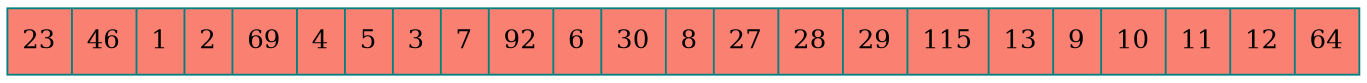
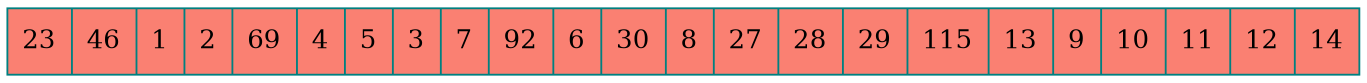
node "23": text "64" -> "14"
